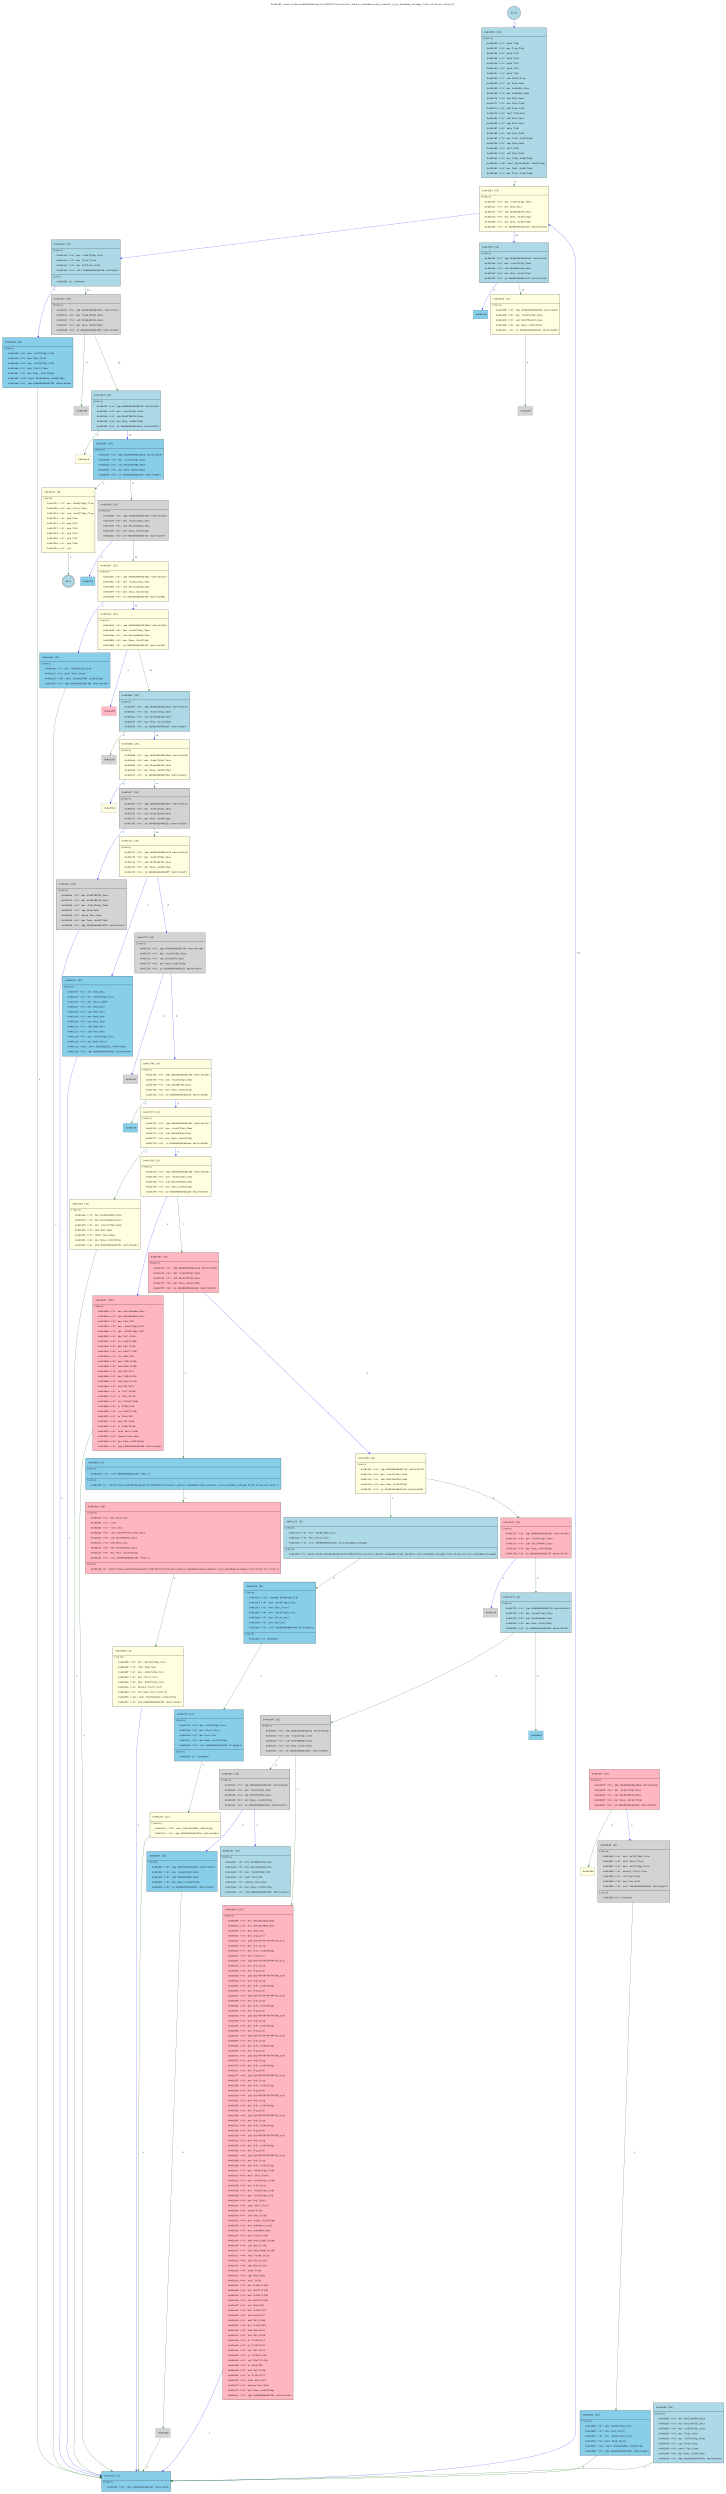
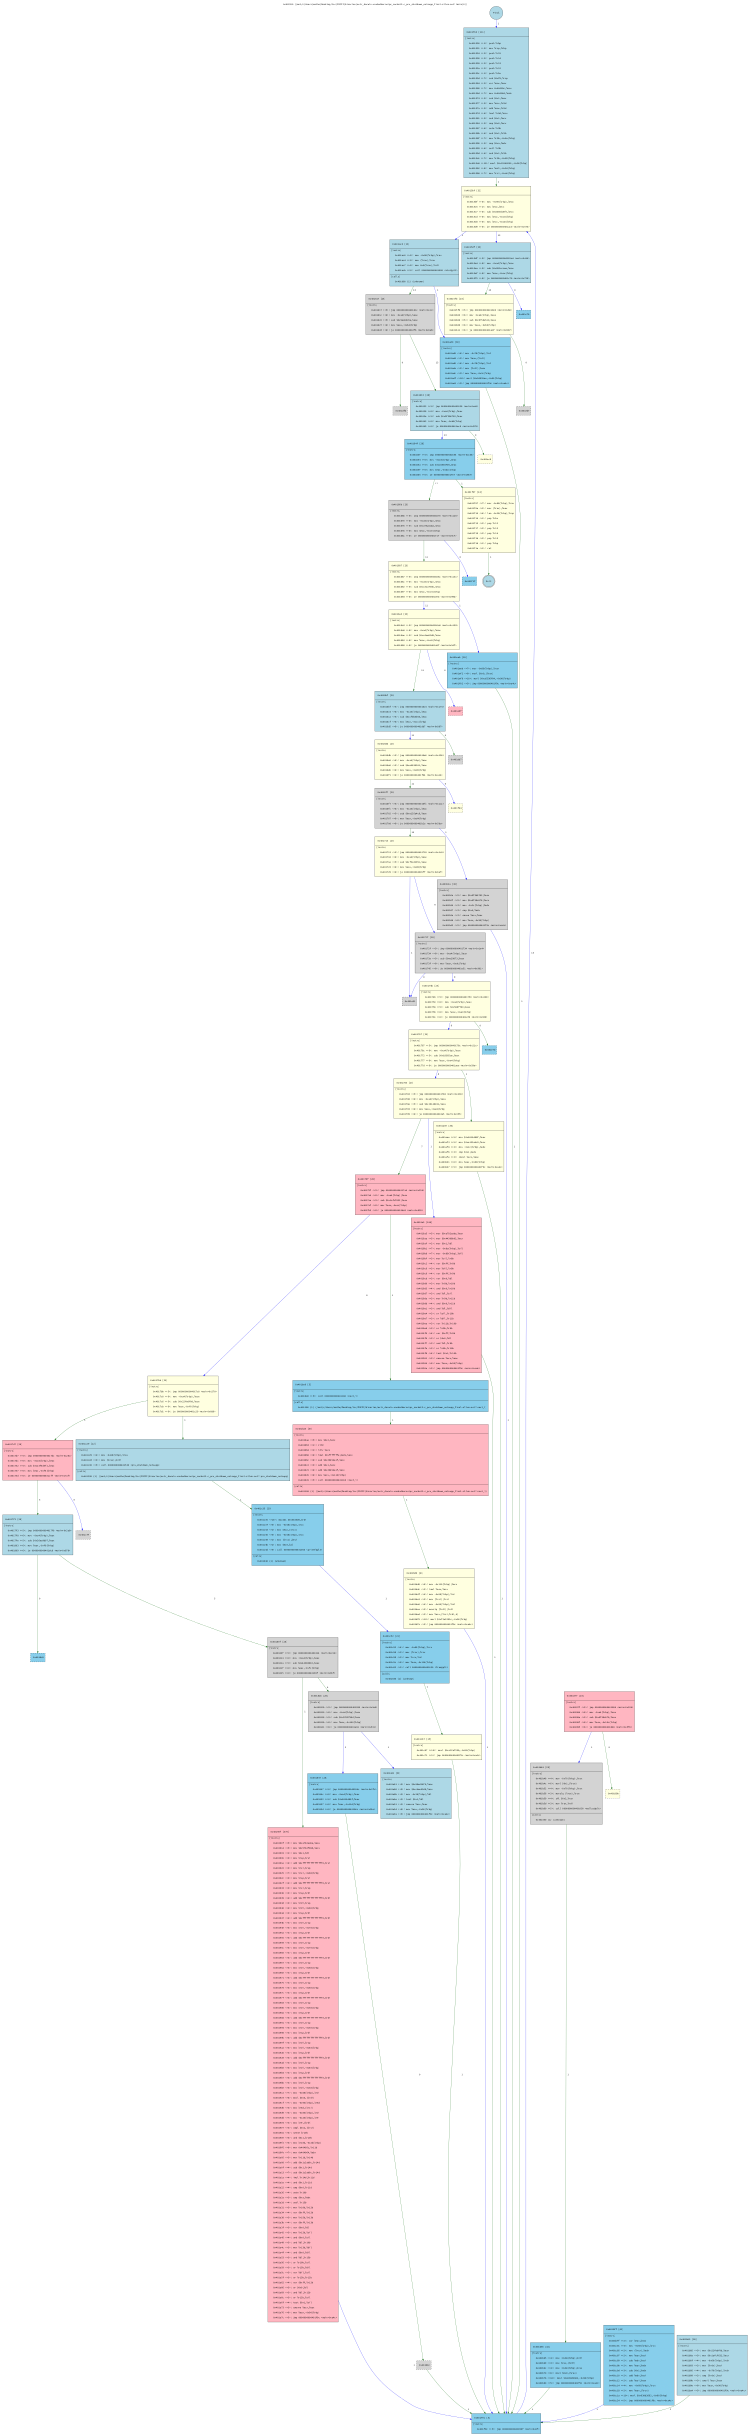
edge "0x401713 [28]" -> "0x401bff [42]": now "0x401713 [28]" -> "0x401e51"
edge "0x401c35 [29]" -> "0x401c52 [21]": color darkgreen -> blue
